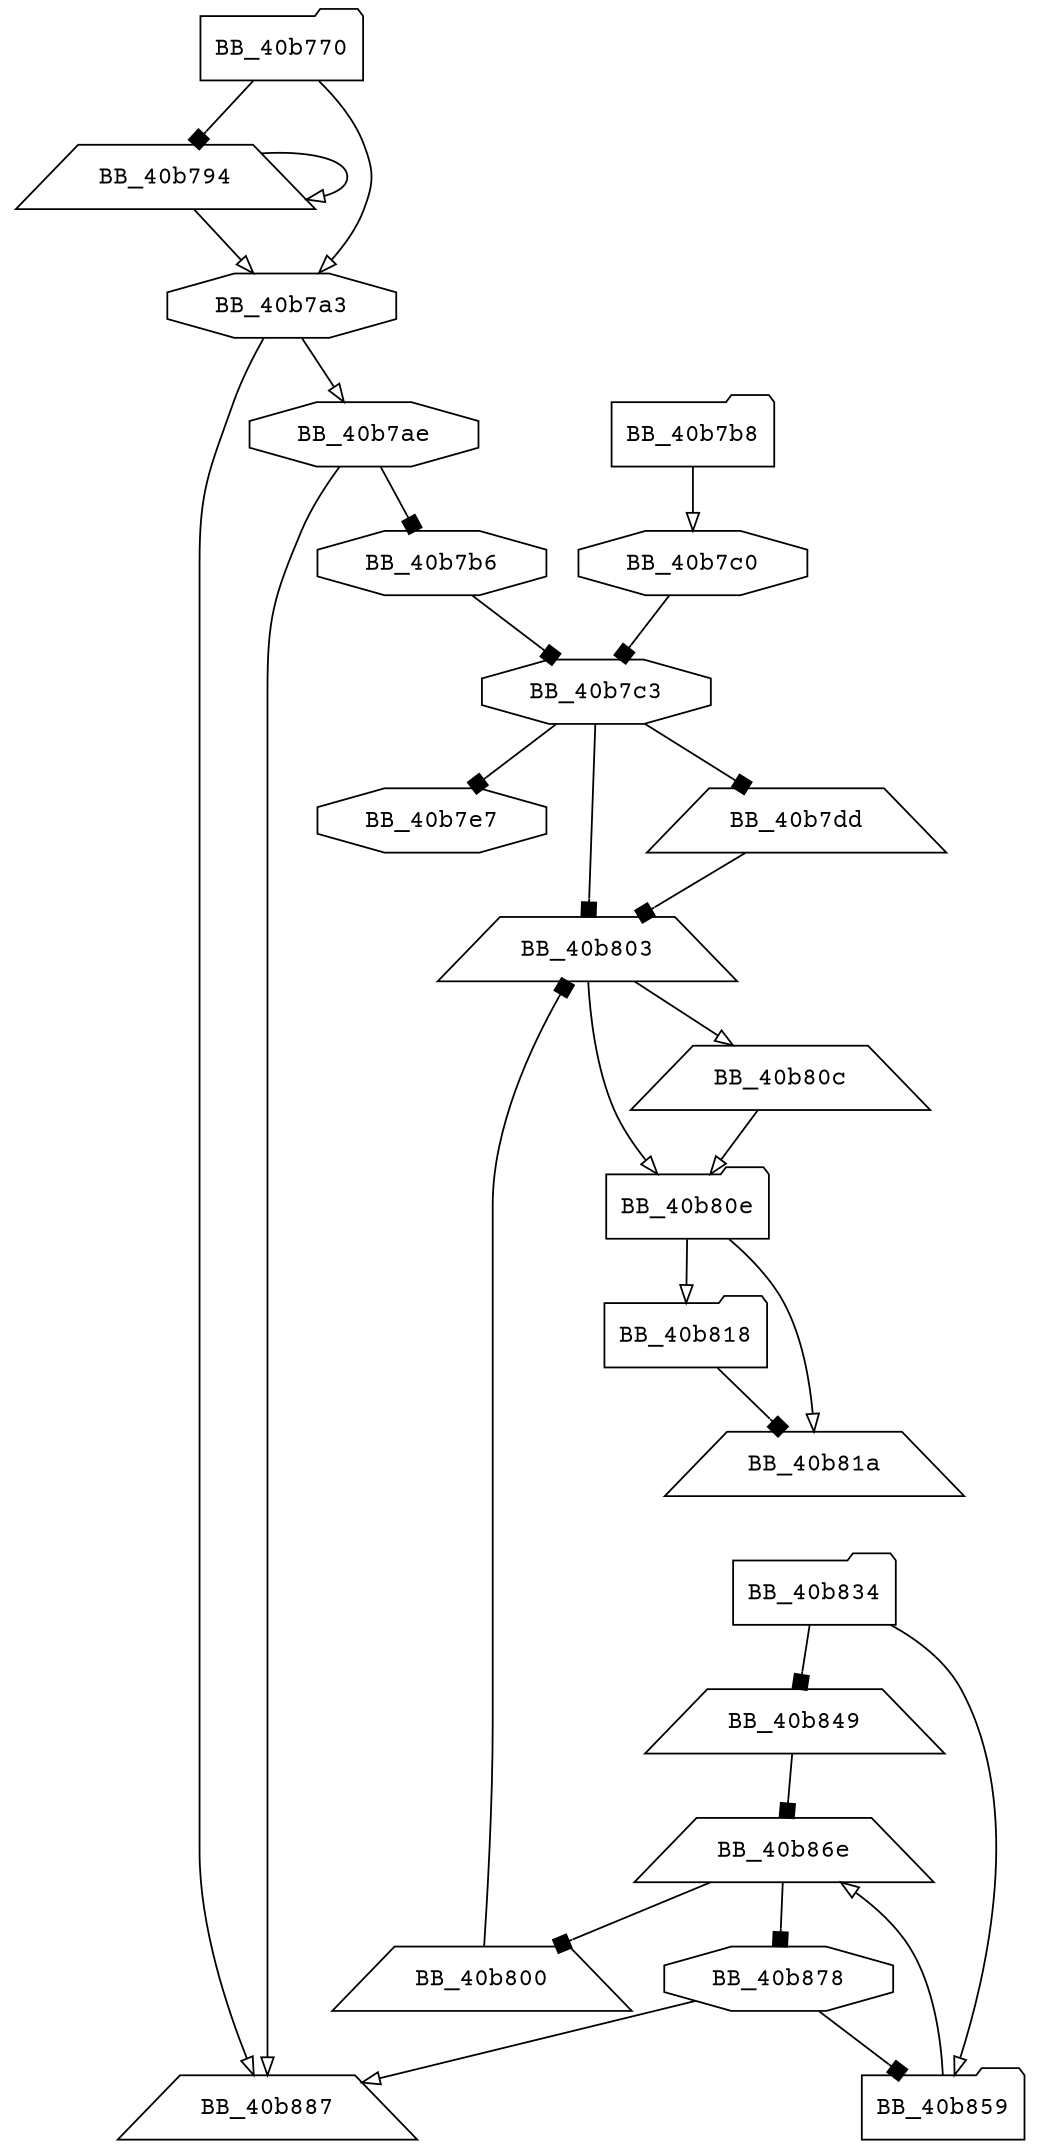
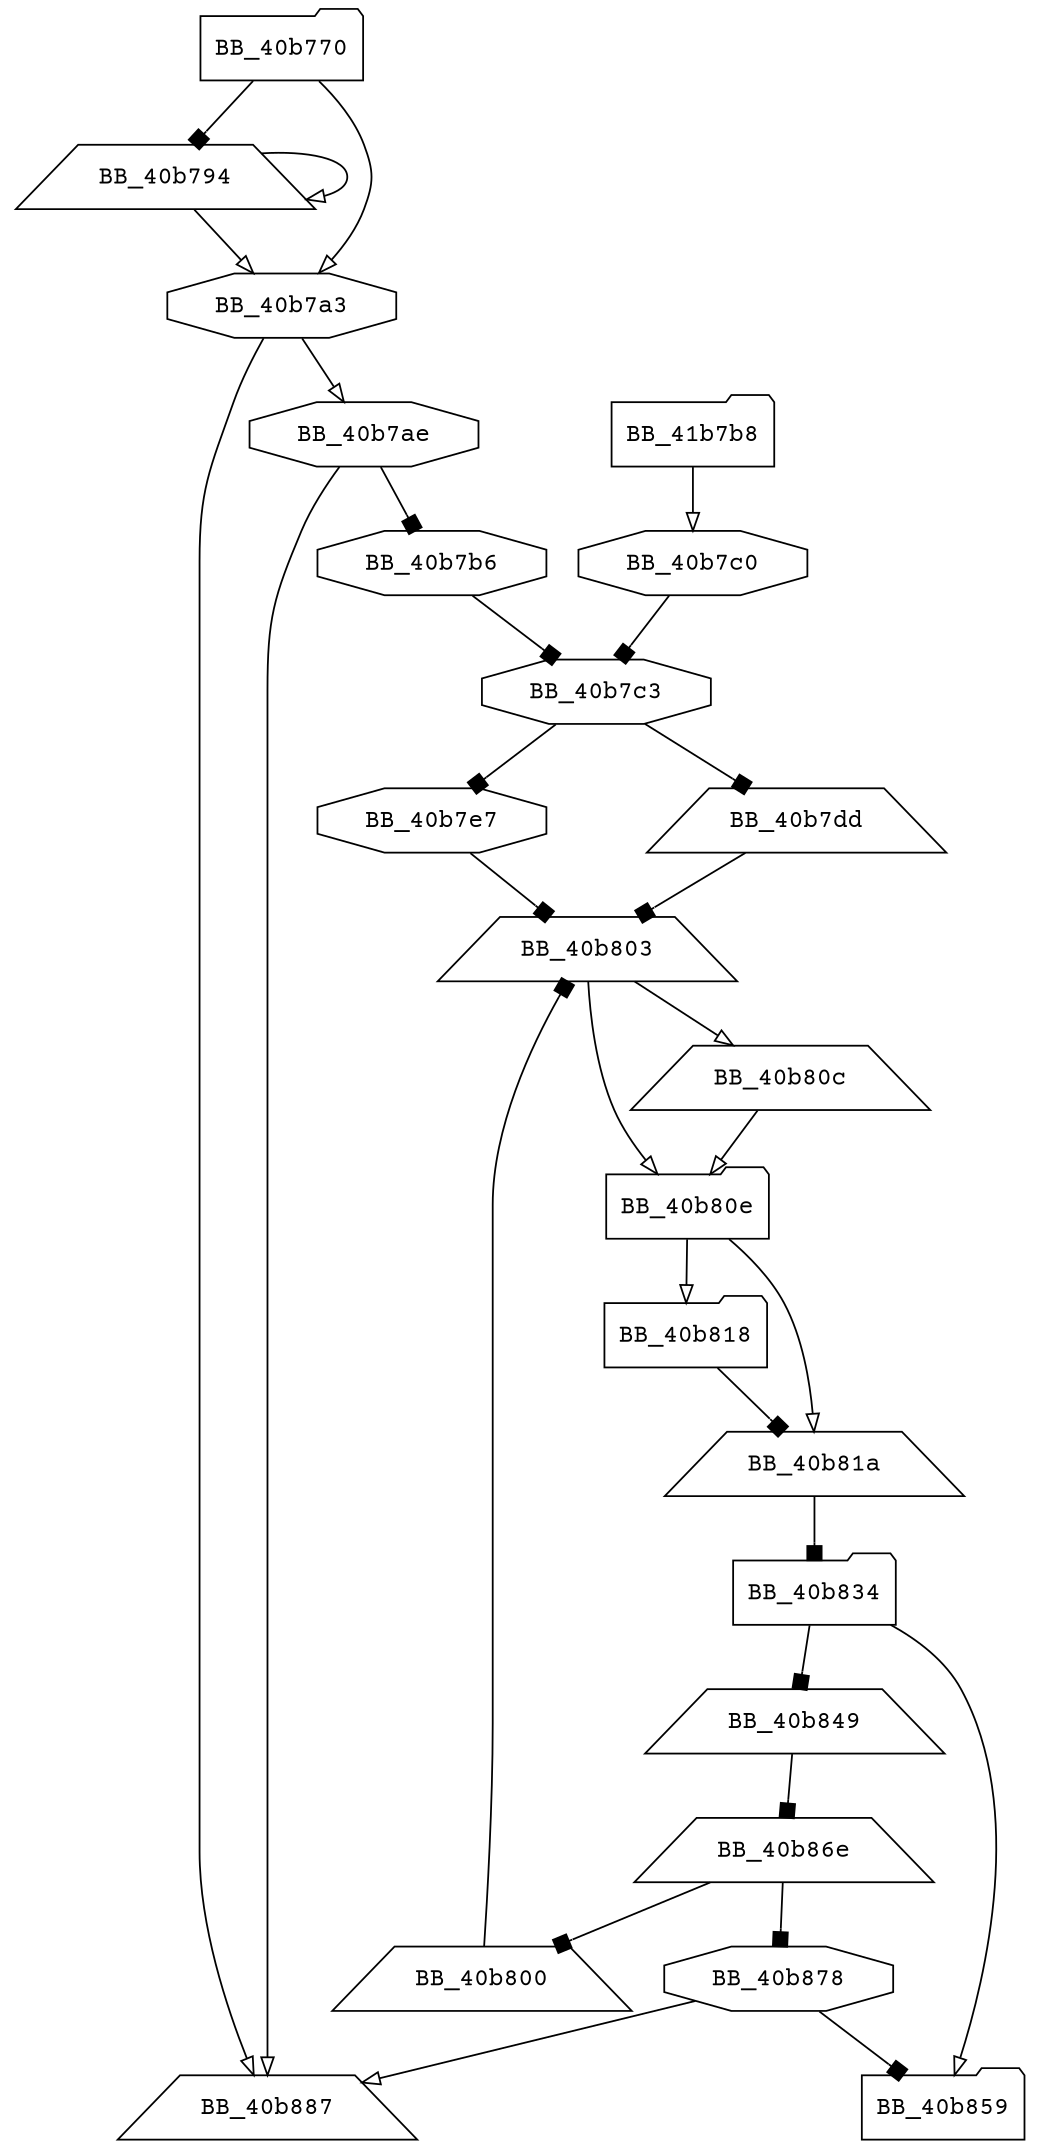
node "BB_40b7b8": label "BB_40b7b8" -> "BB_41b7b8"
edge "BB_40b7c3" -> "BB_40b803": now "BB_40b7e7" -> "BB_40b803"
edge "BB_40b81a" -> "BB_40b834": added
edge "BB_40b859" -> "BB_40b86e": removed
